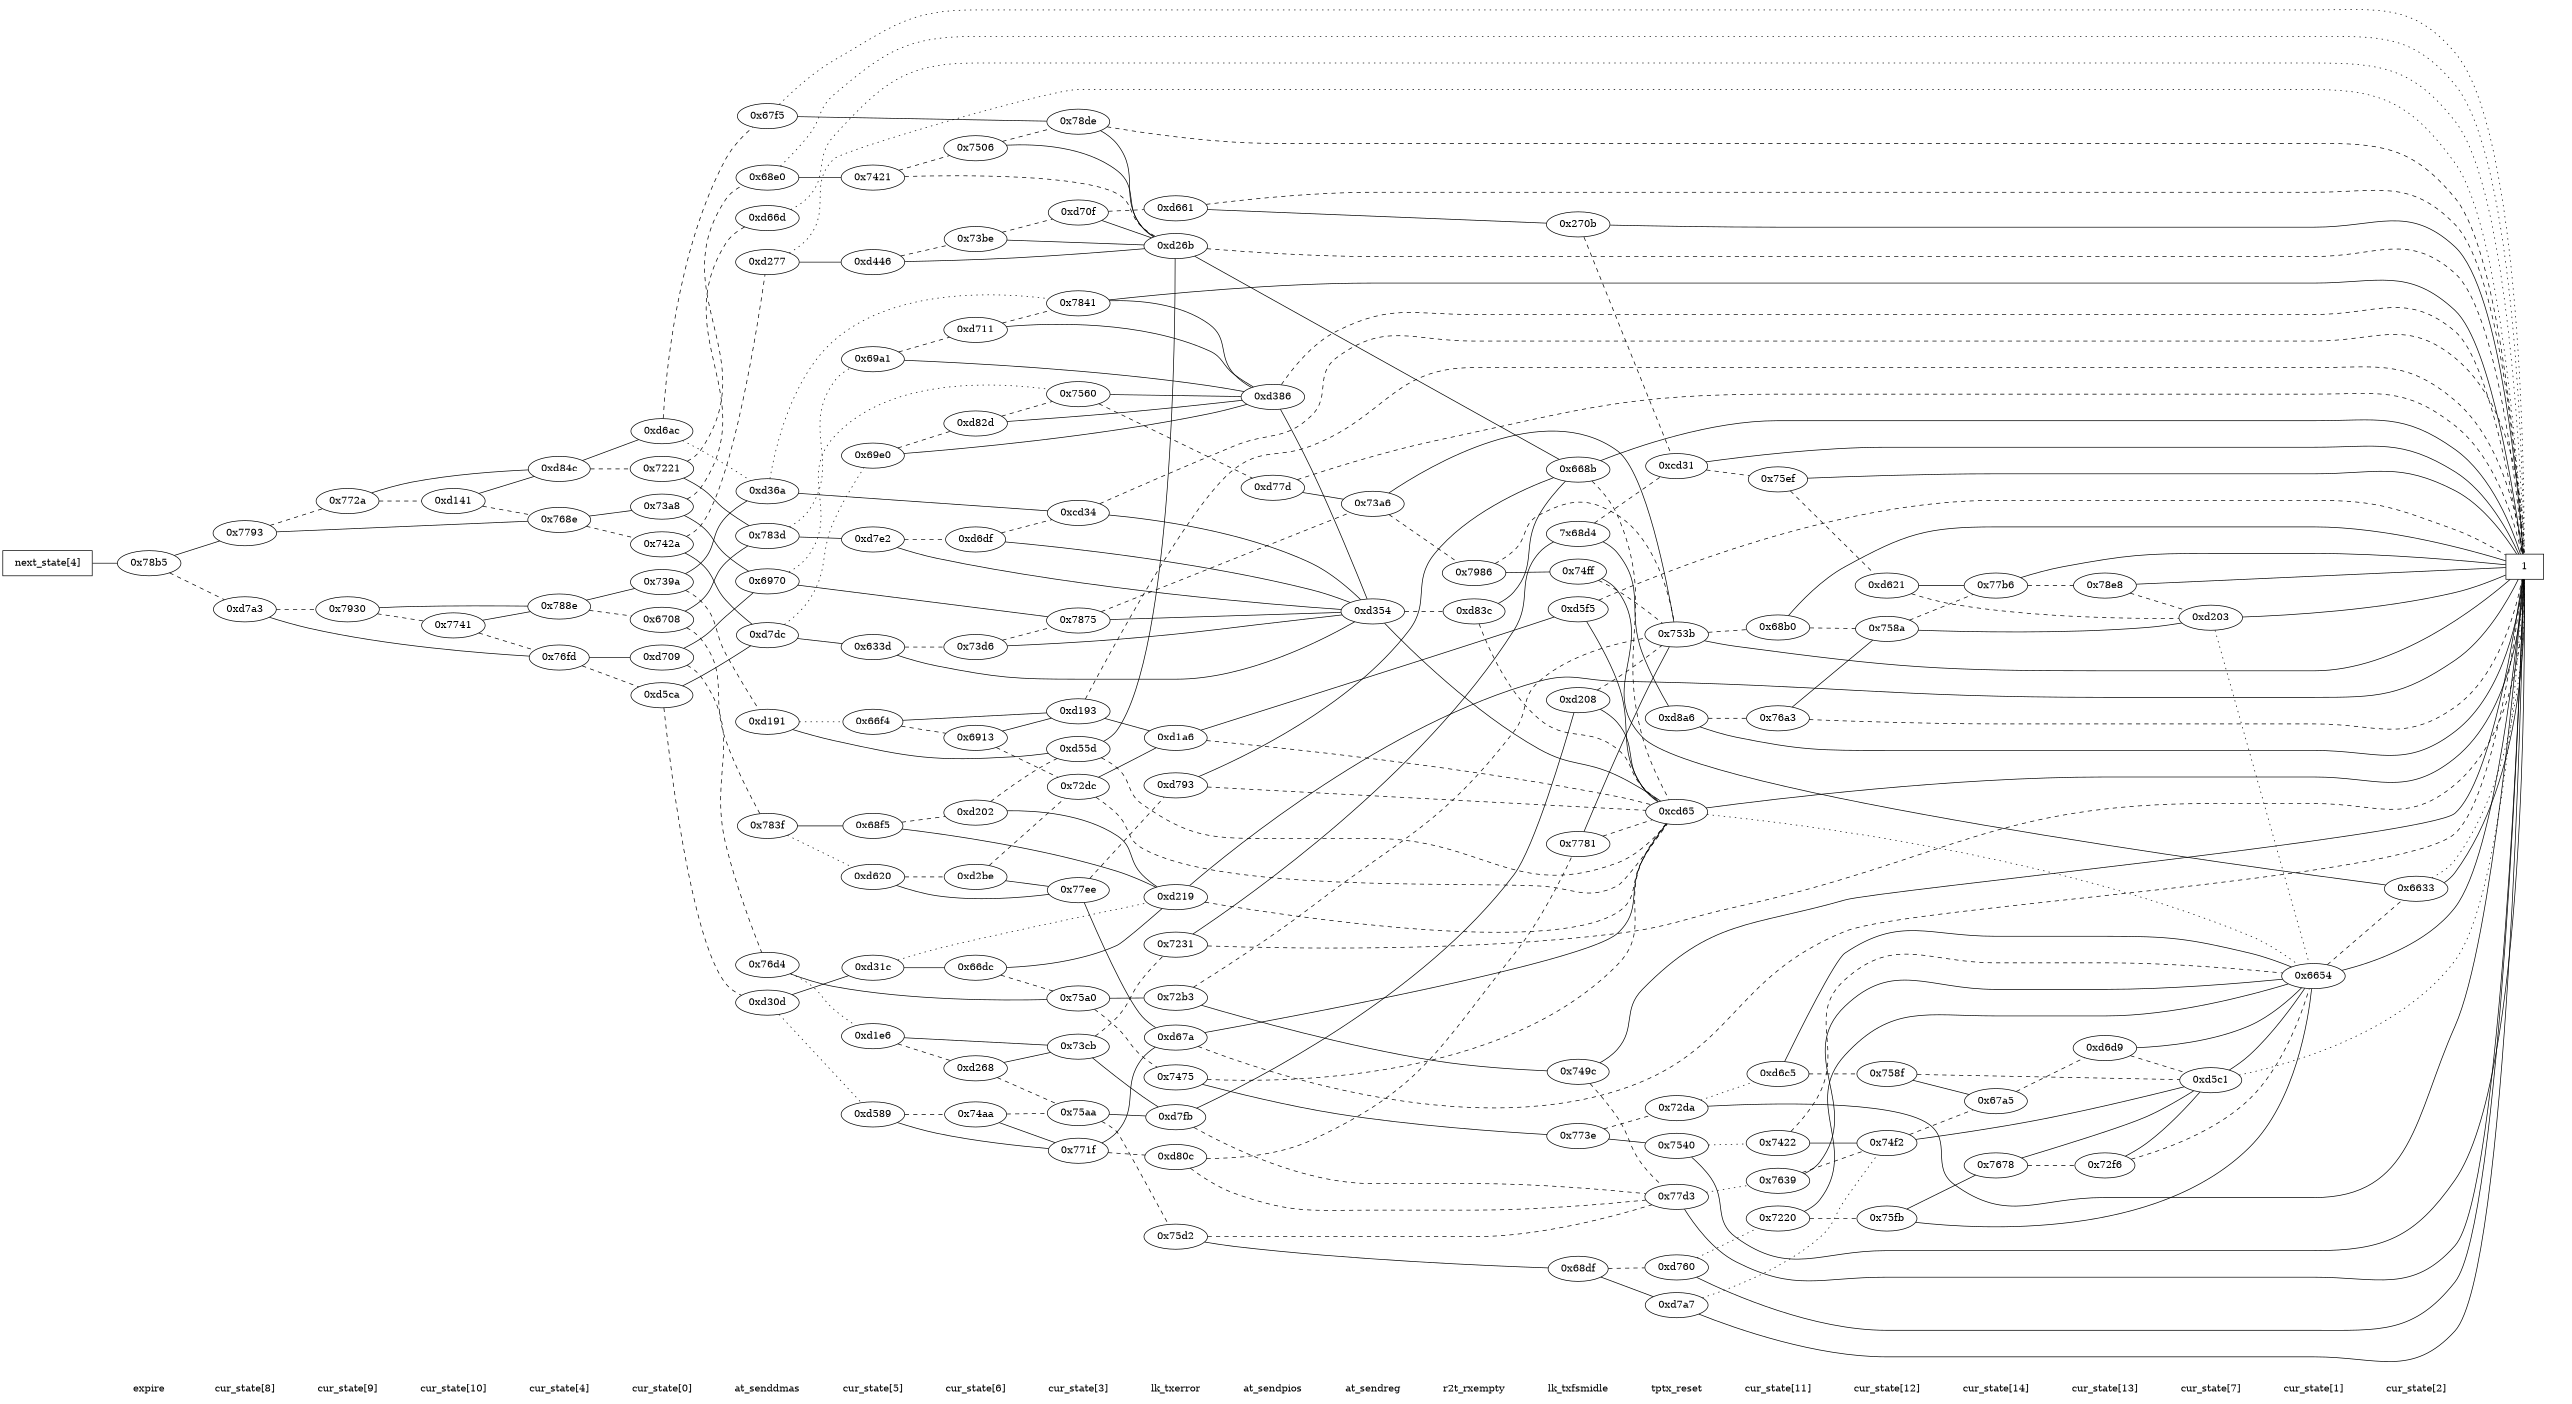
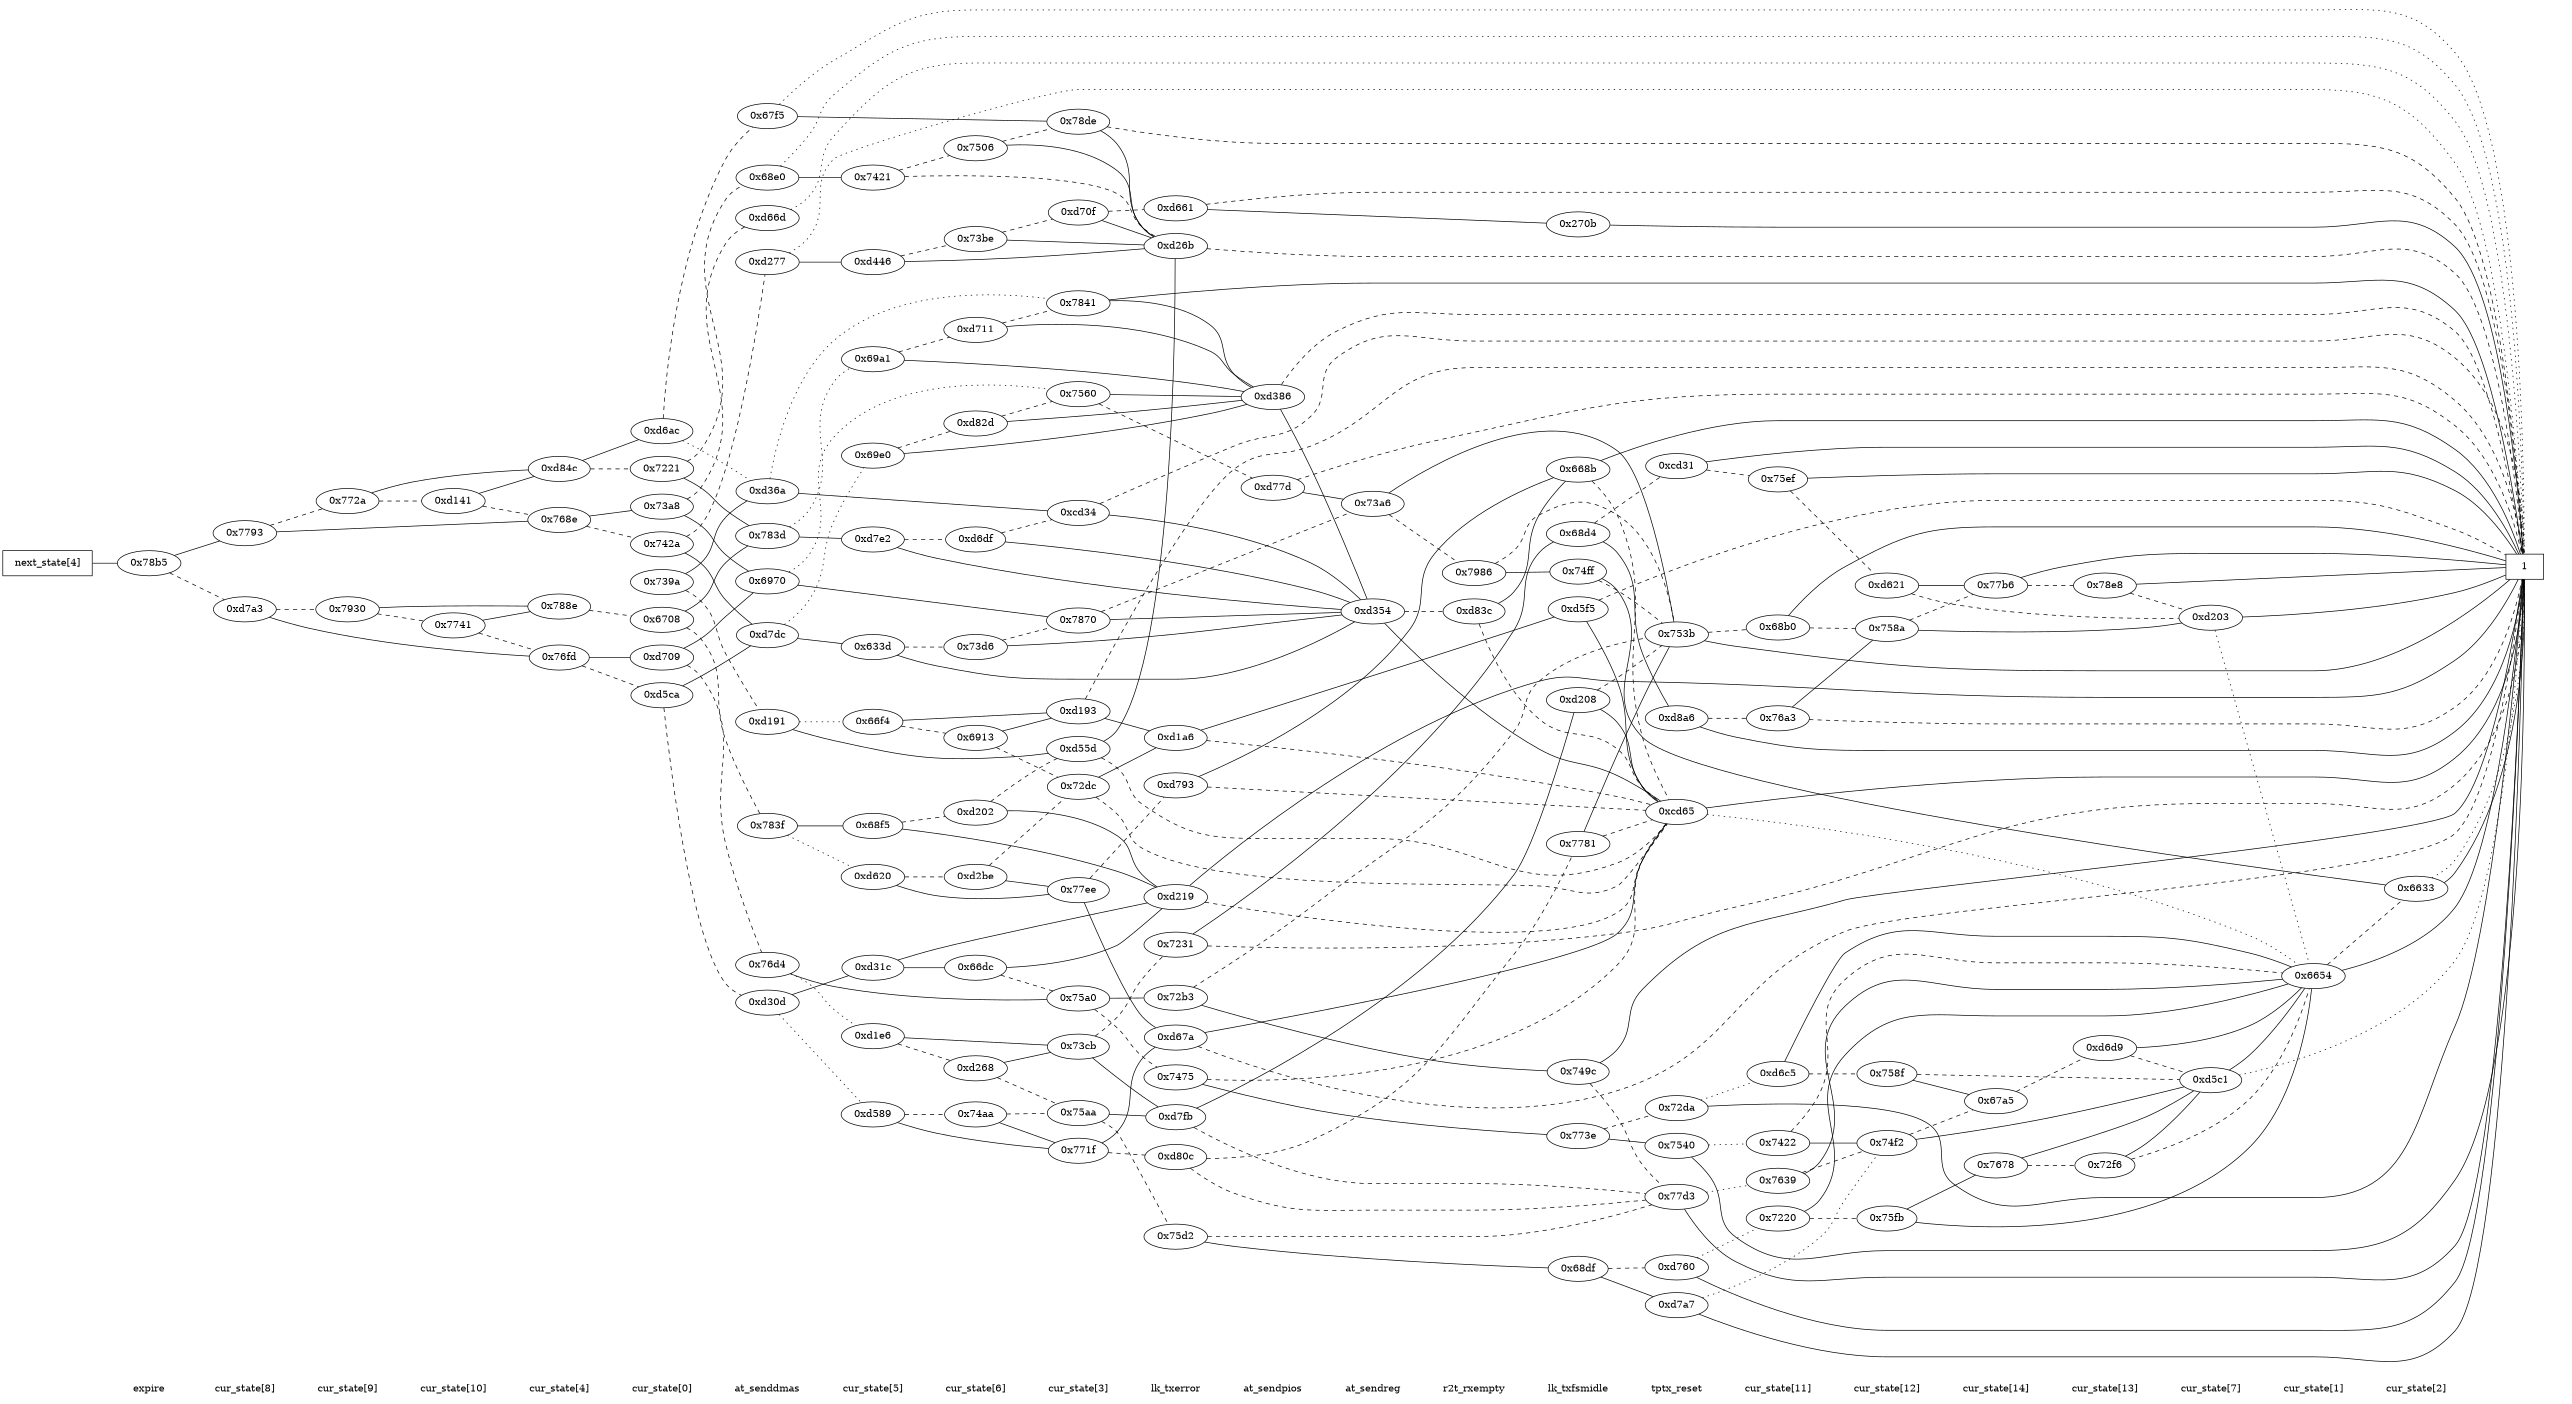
edge "0x270b" -- "0xcd31": removed
edge "0xd26b" -- "0x668b": removed
node "7x68d4": label "7x68d4" -> "0x68d4"
edge "0x739a" -- "0x788e": removed
node "0x7875": label "0x7875" -> "0x7870"
edge "0xd219" -- "0xd31c": style dotted -> solid
